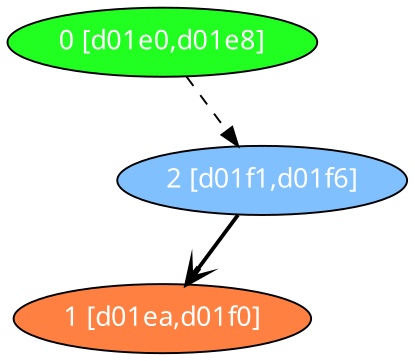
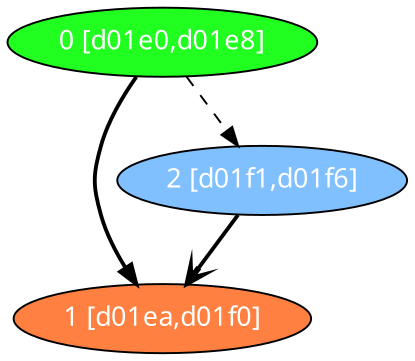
edge "0 [d01e0,d01e8]" -> "1 [d01ea,d01f0]": added
